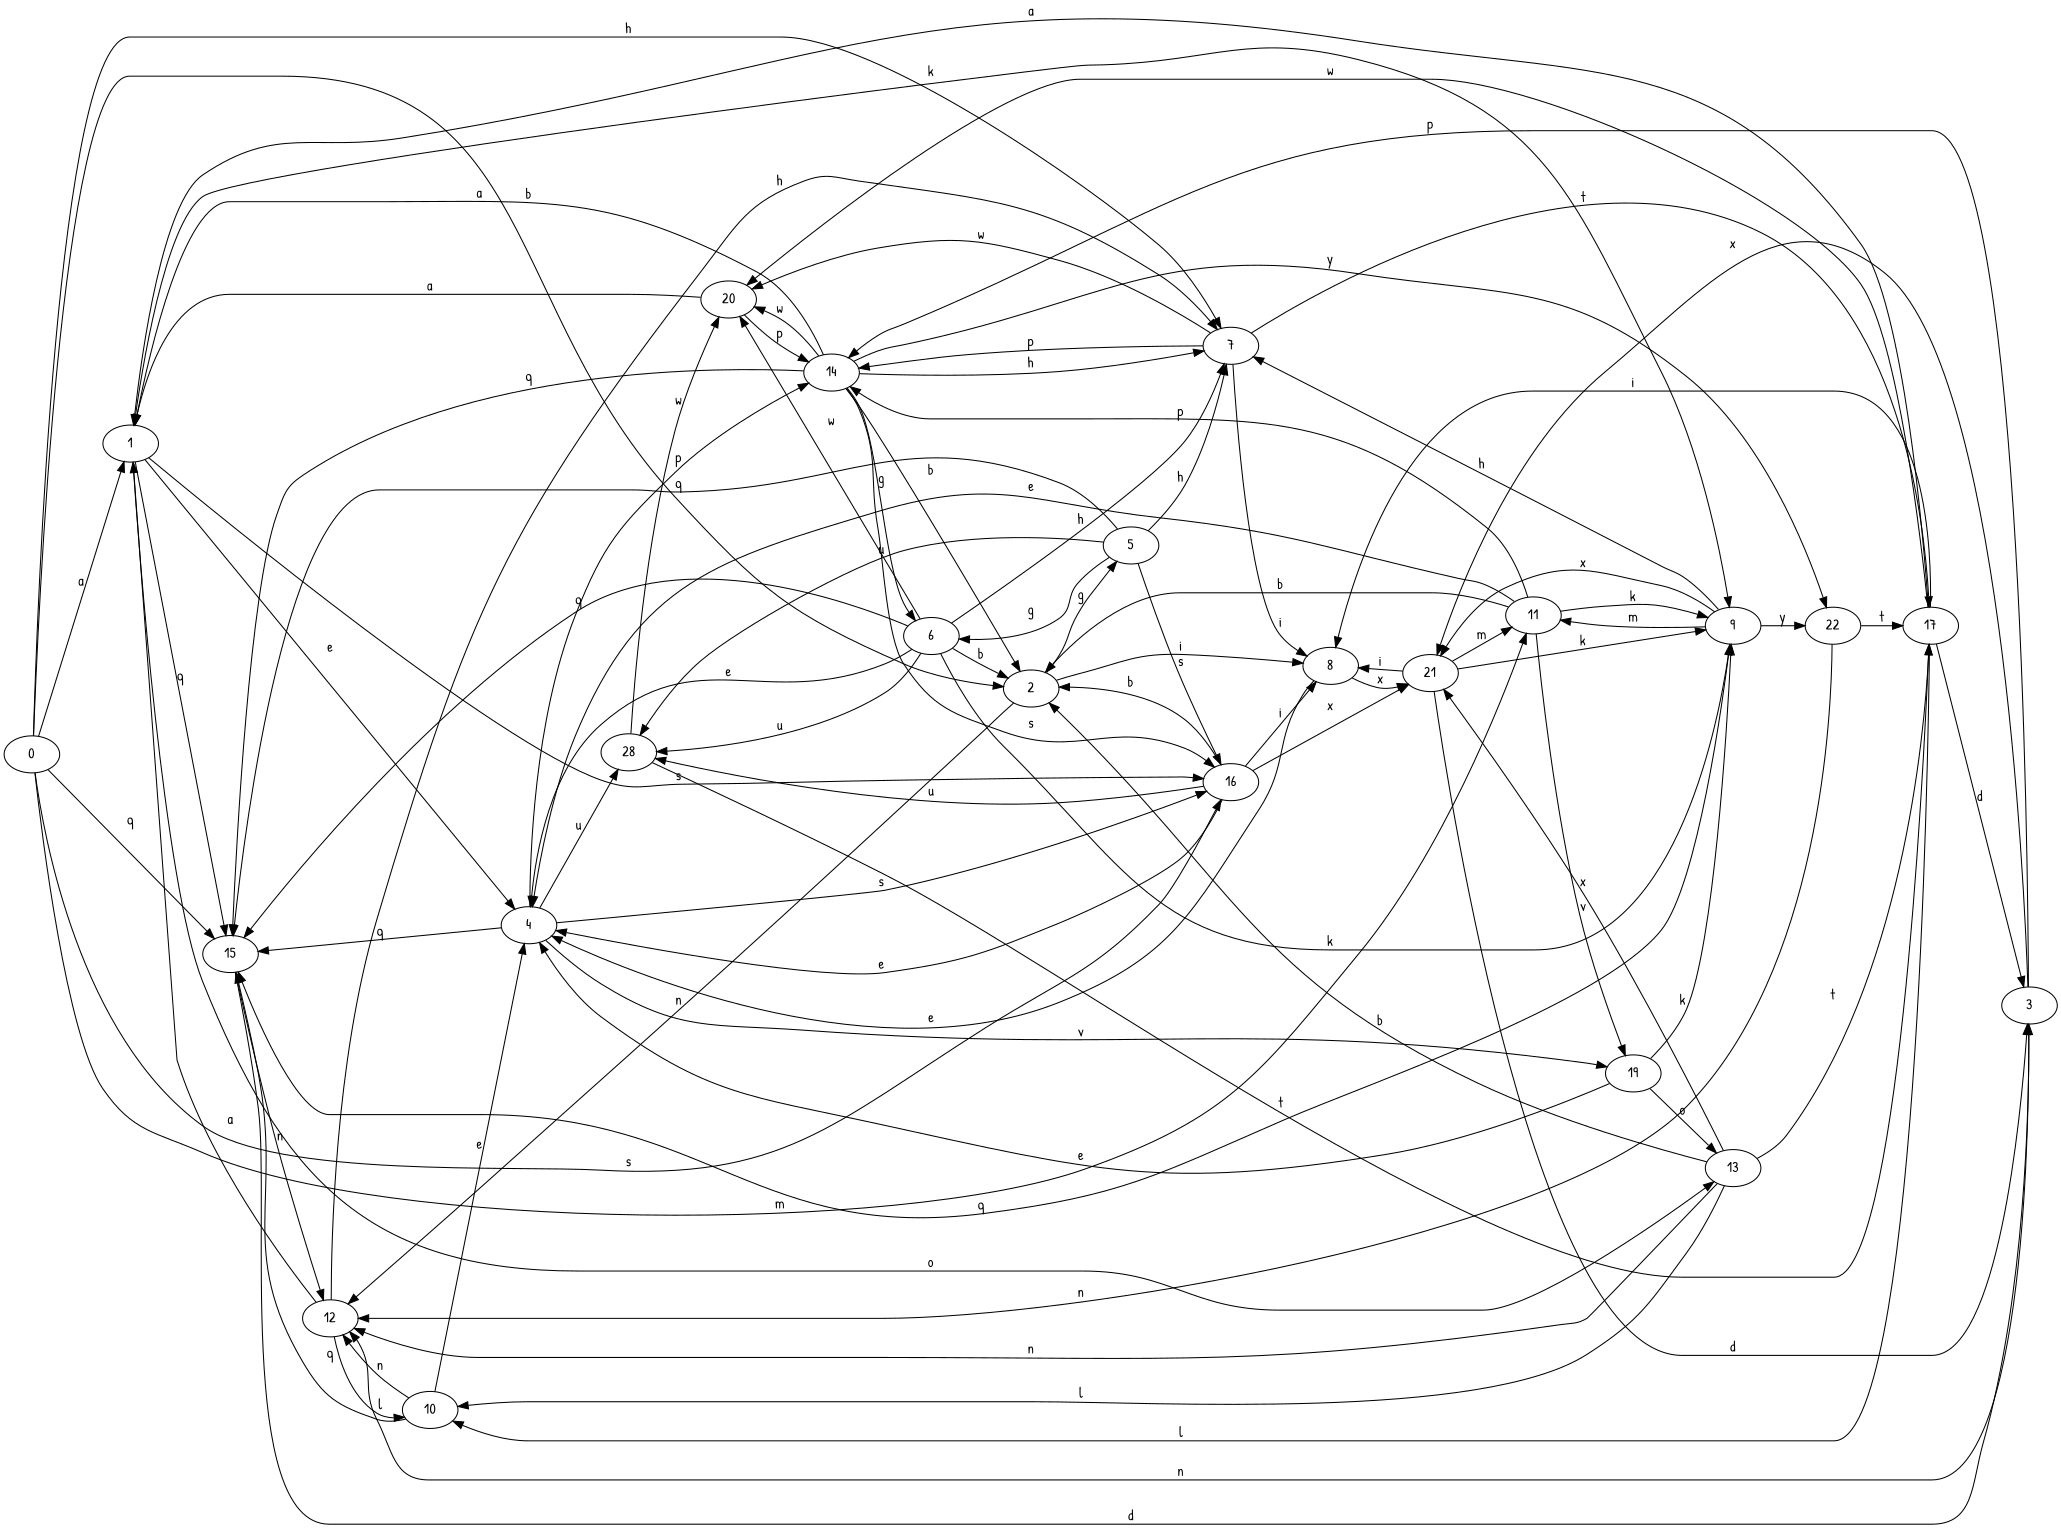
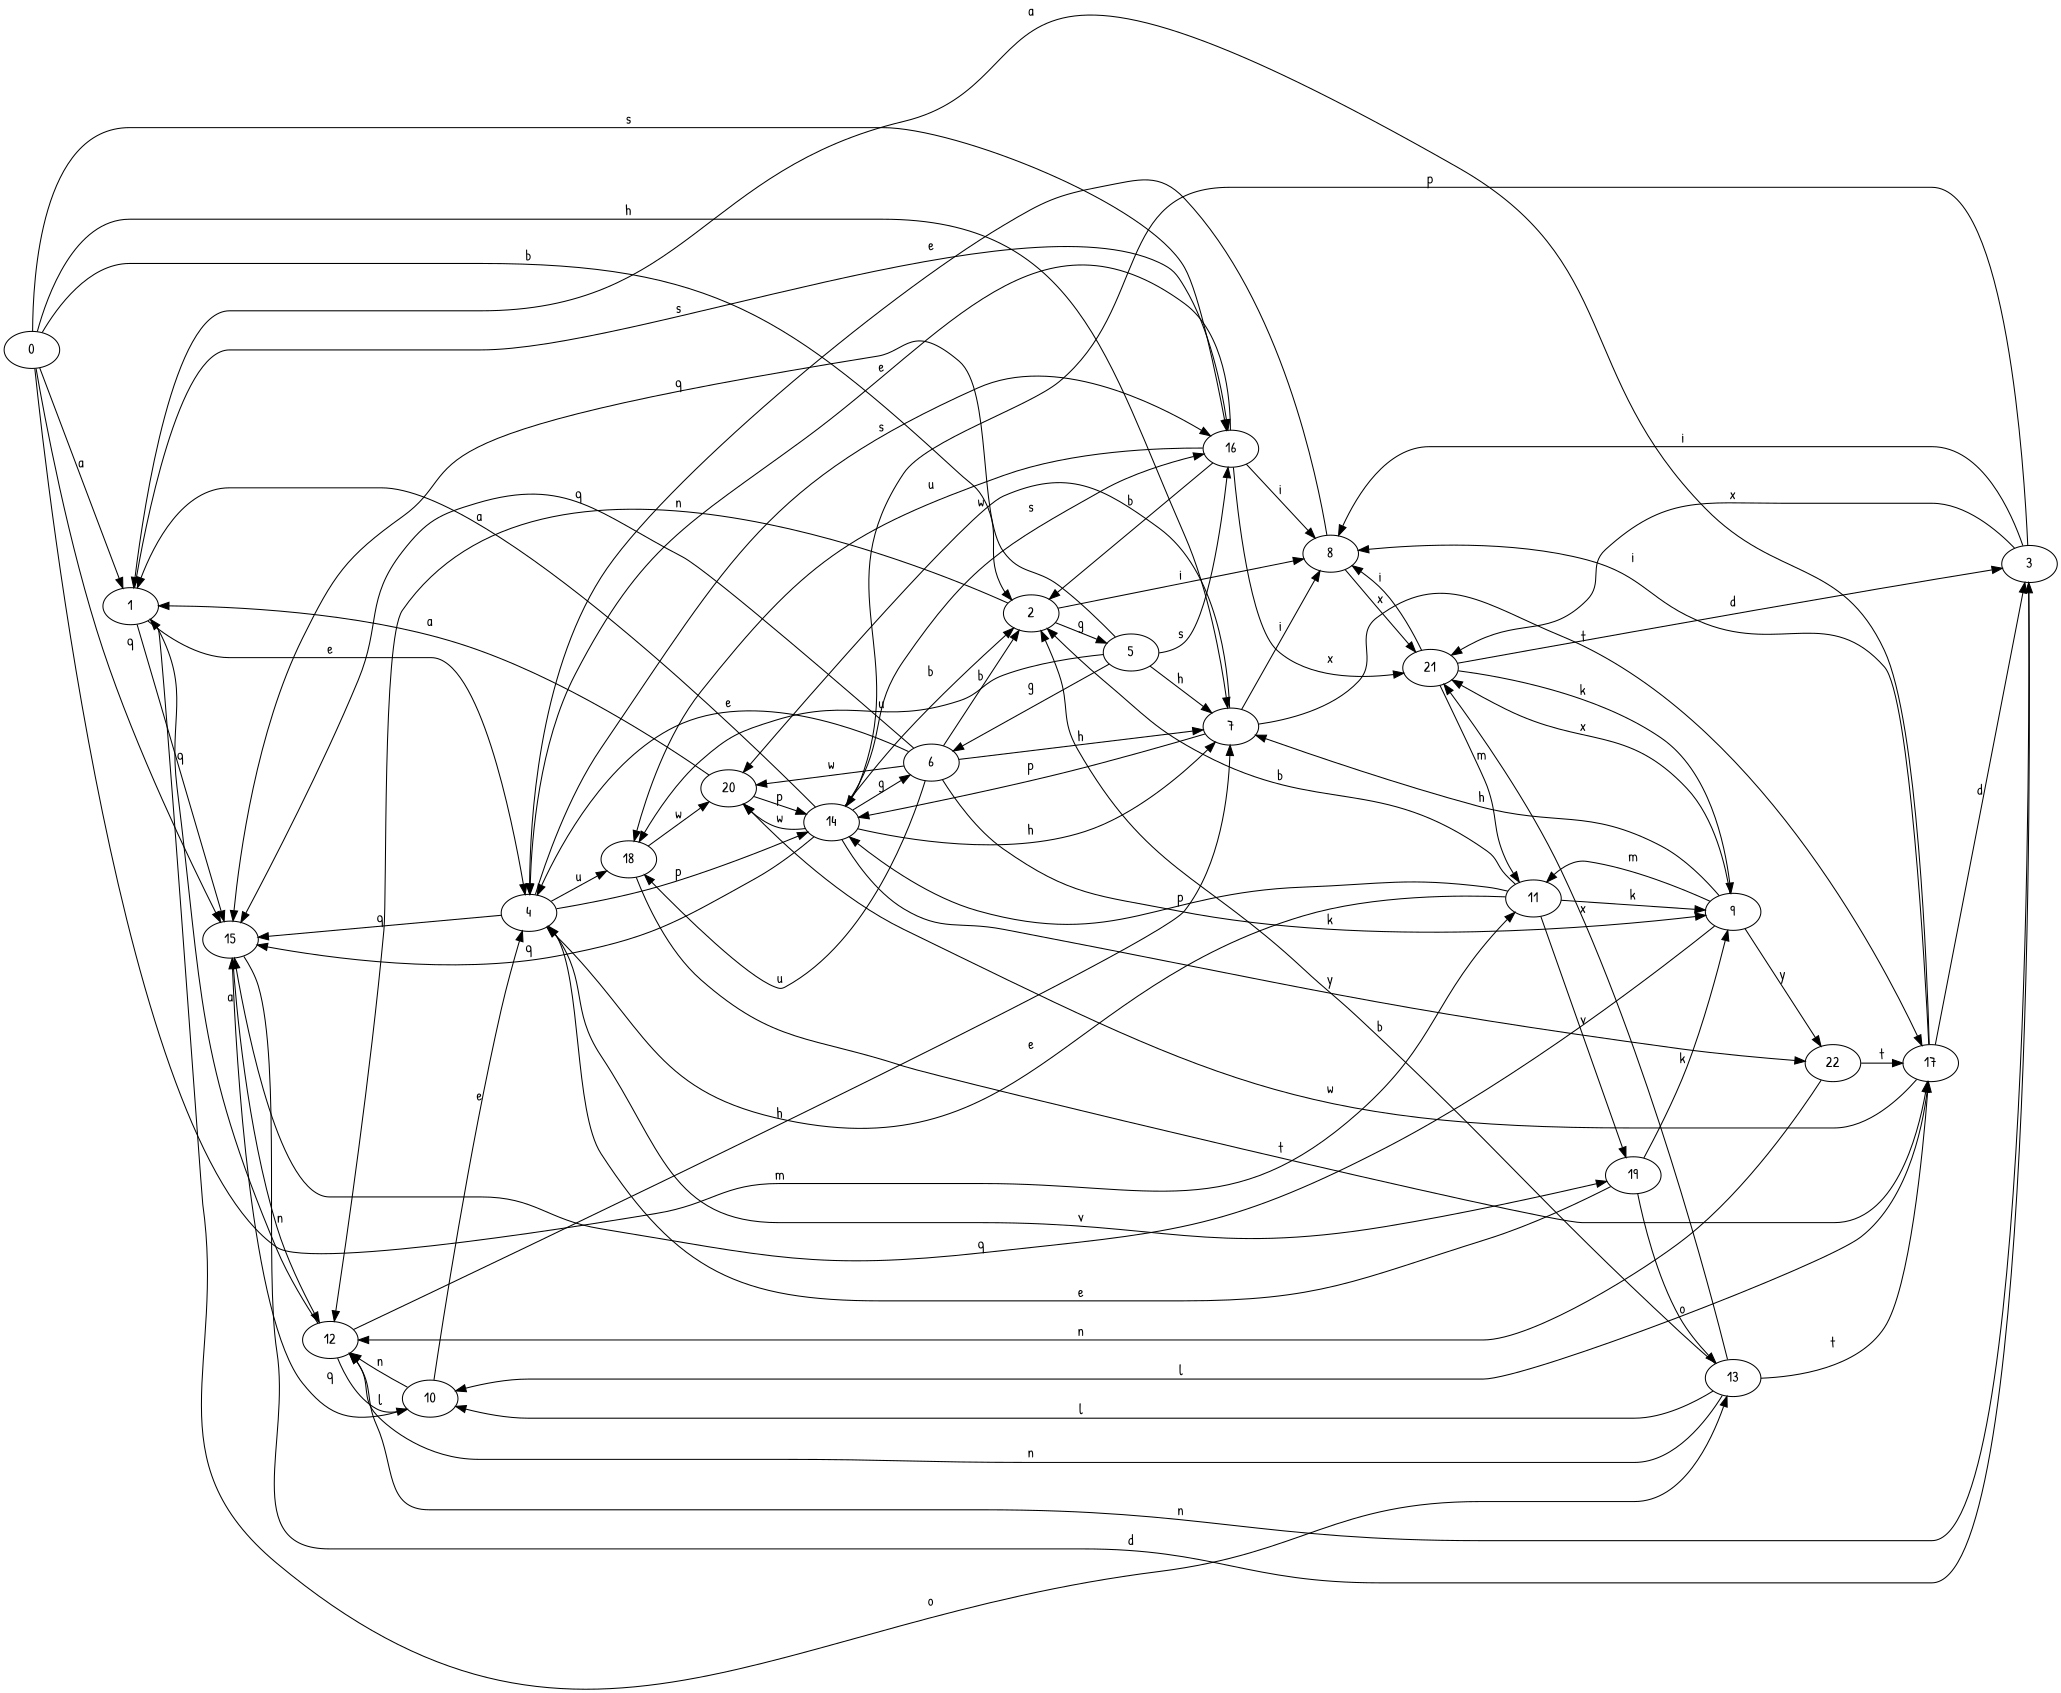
edge "1" -> "9": removed, label "k"
edge "3" -> "8": added, label "i"
node "28": label "28" -> "18"
